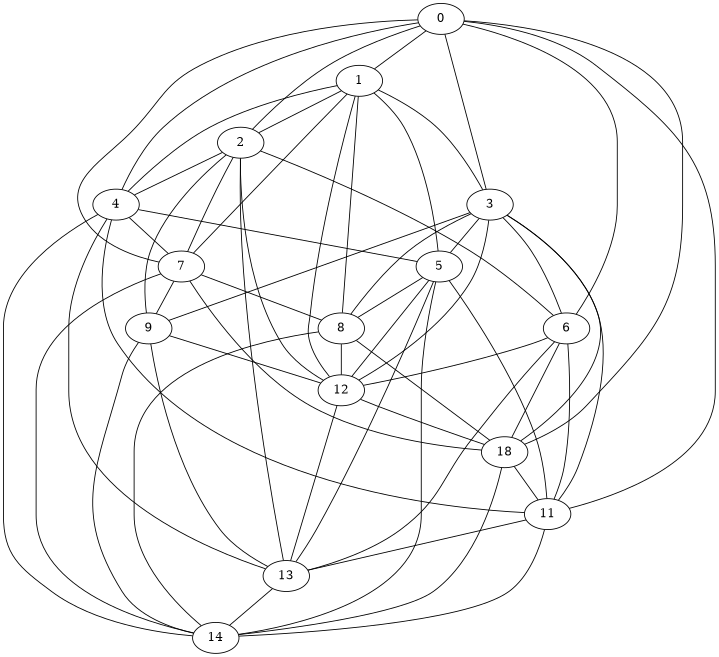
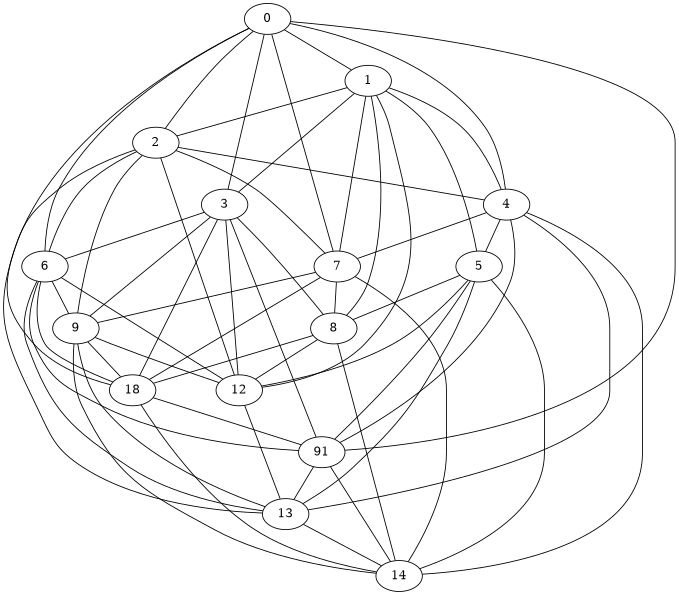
edge "3" -- "5": removed
edge "6" -- "9": added
edge "12" -- "18": now "9" -- "18"
node "11": label "11" -> "91"
